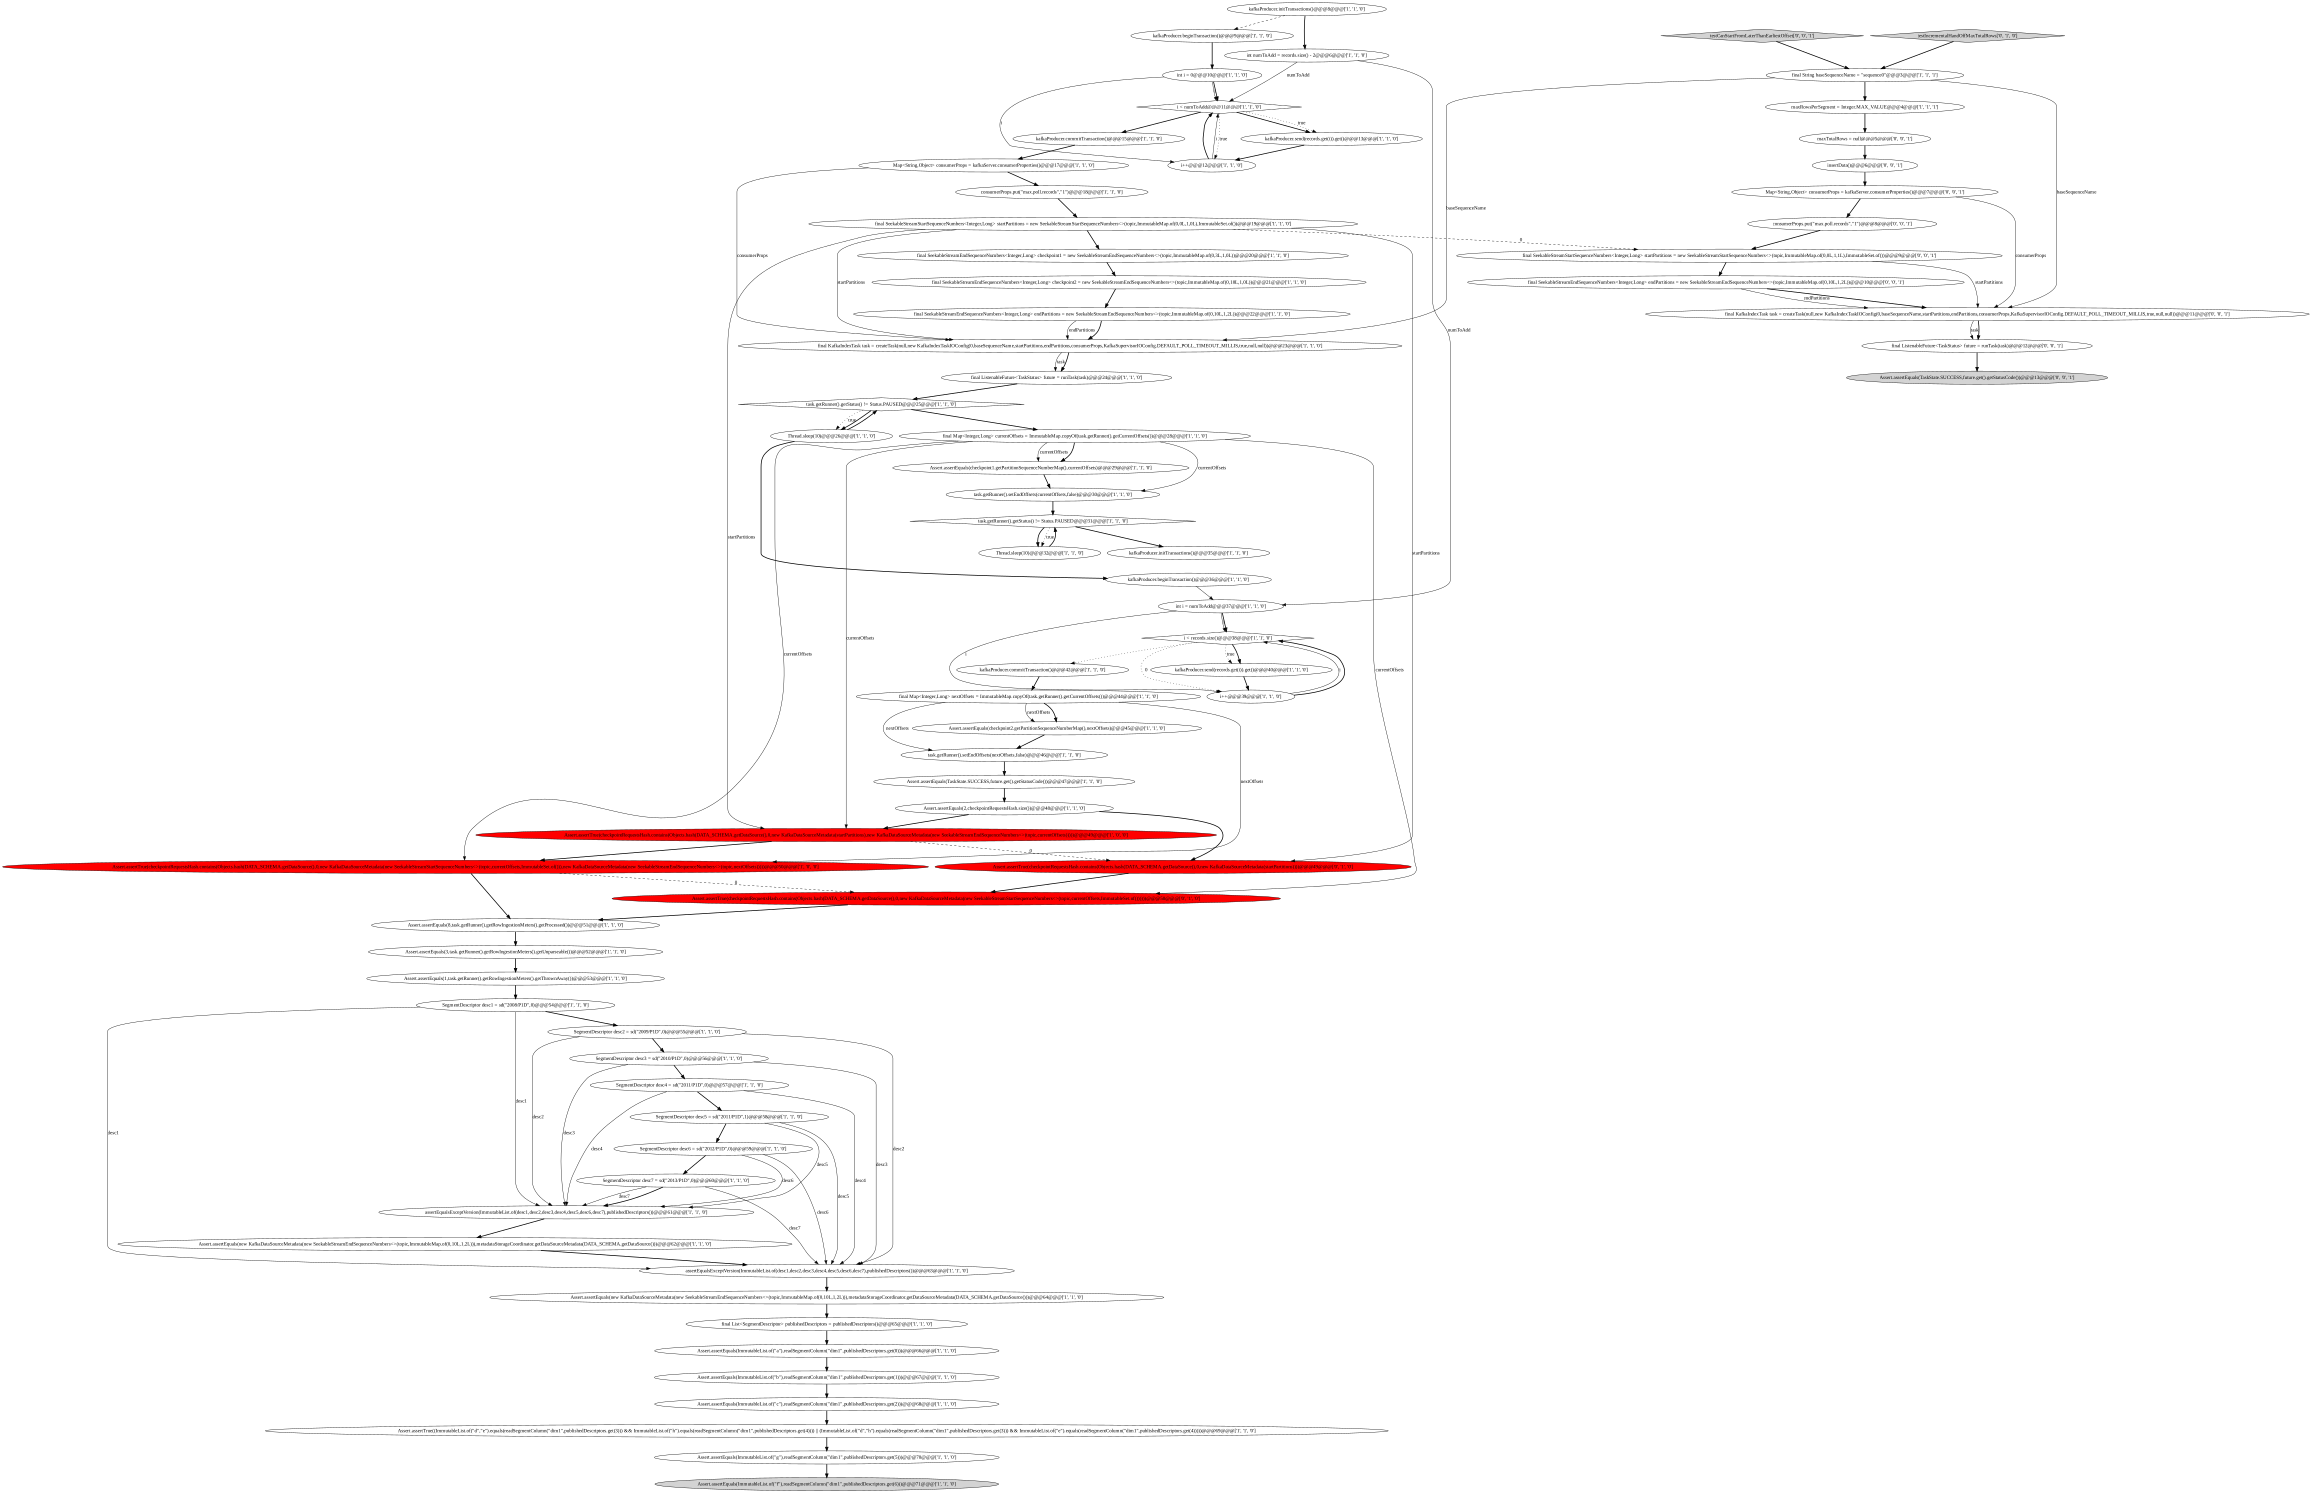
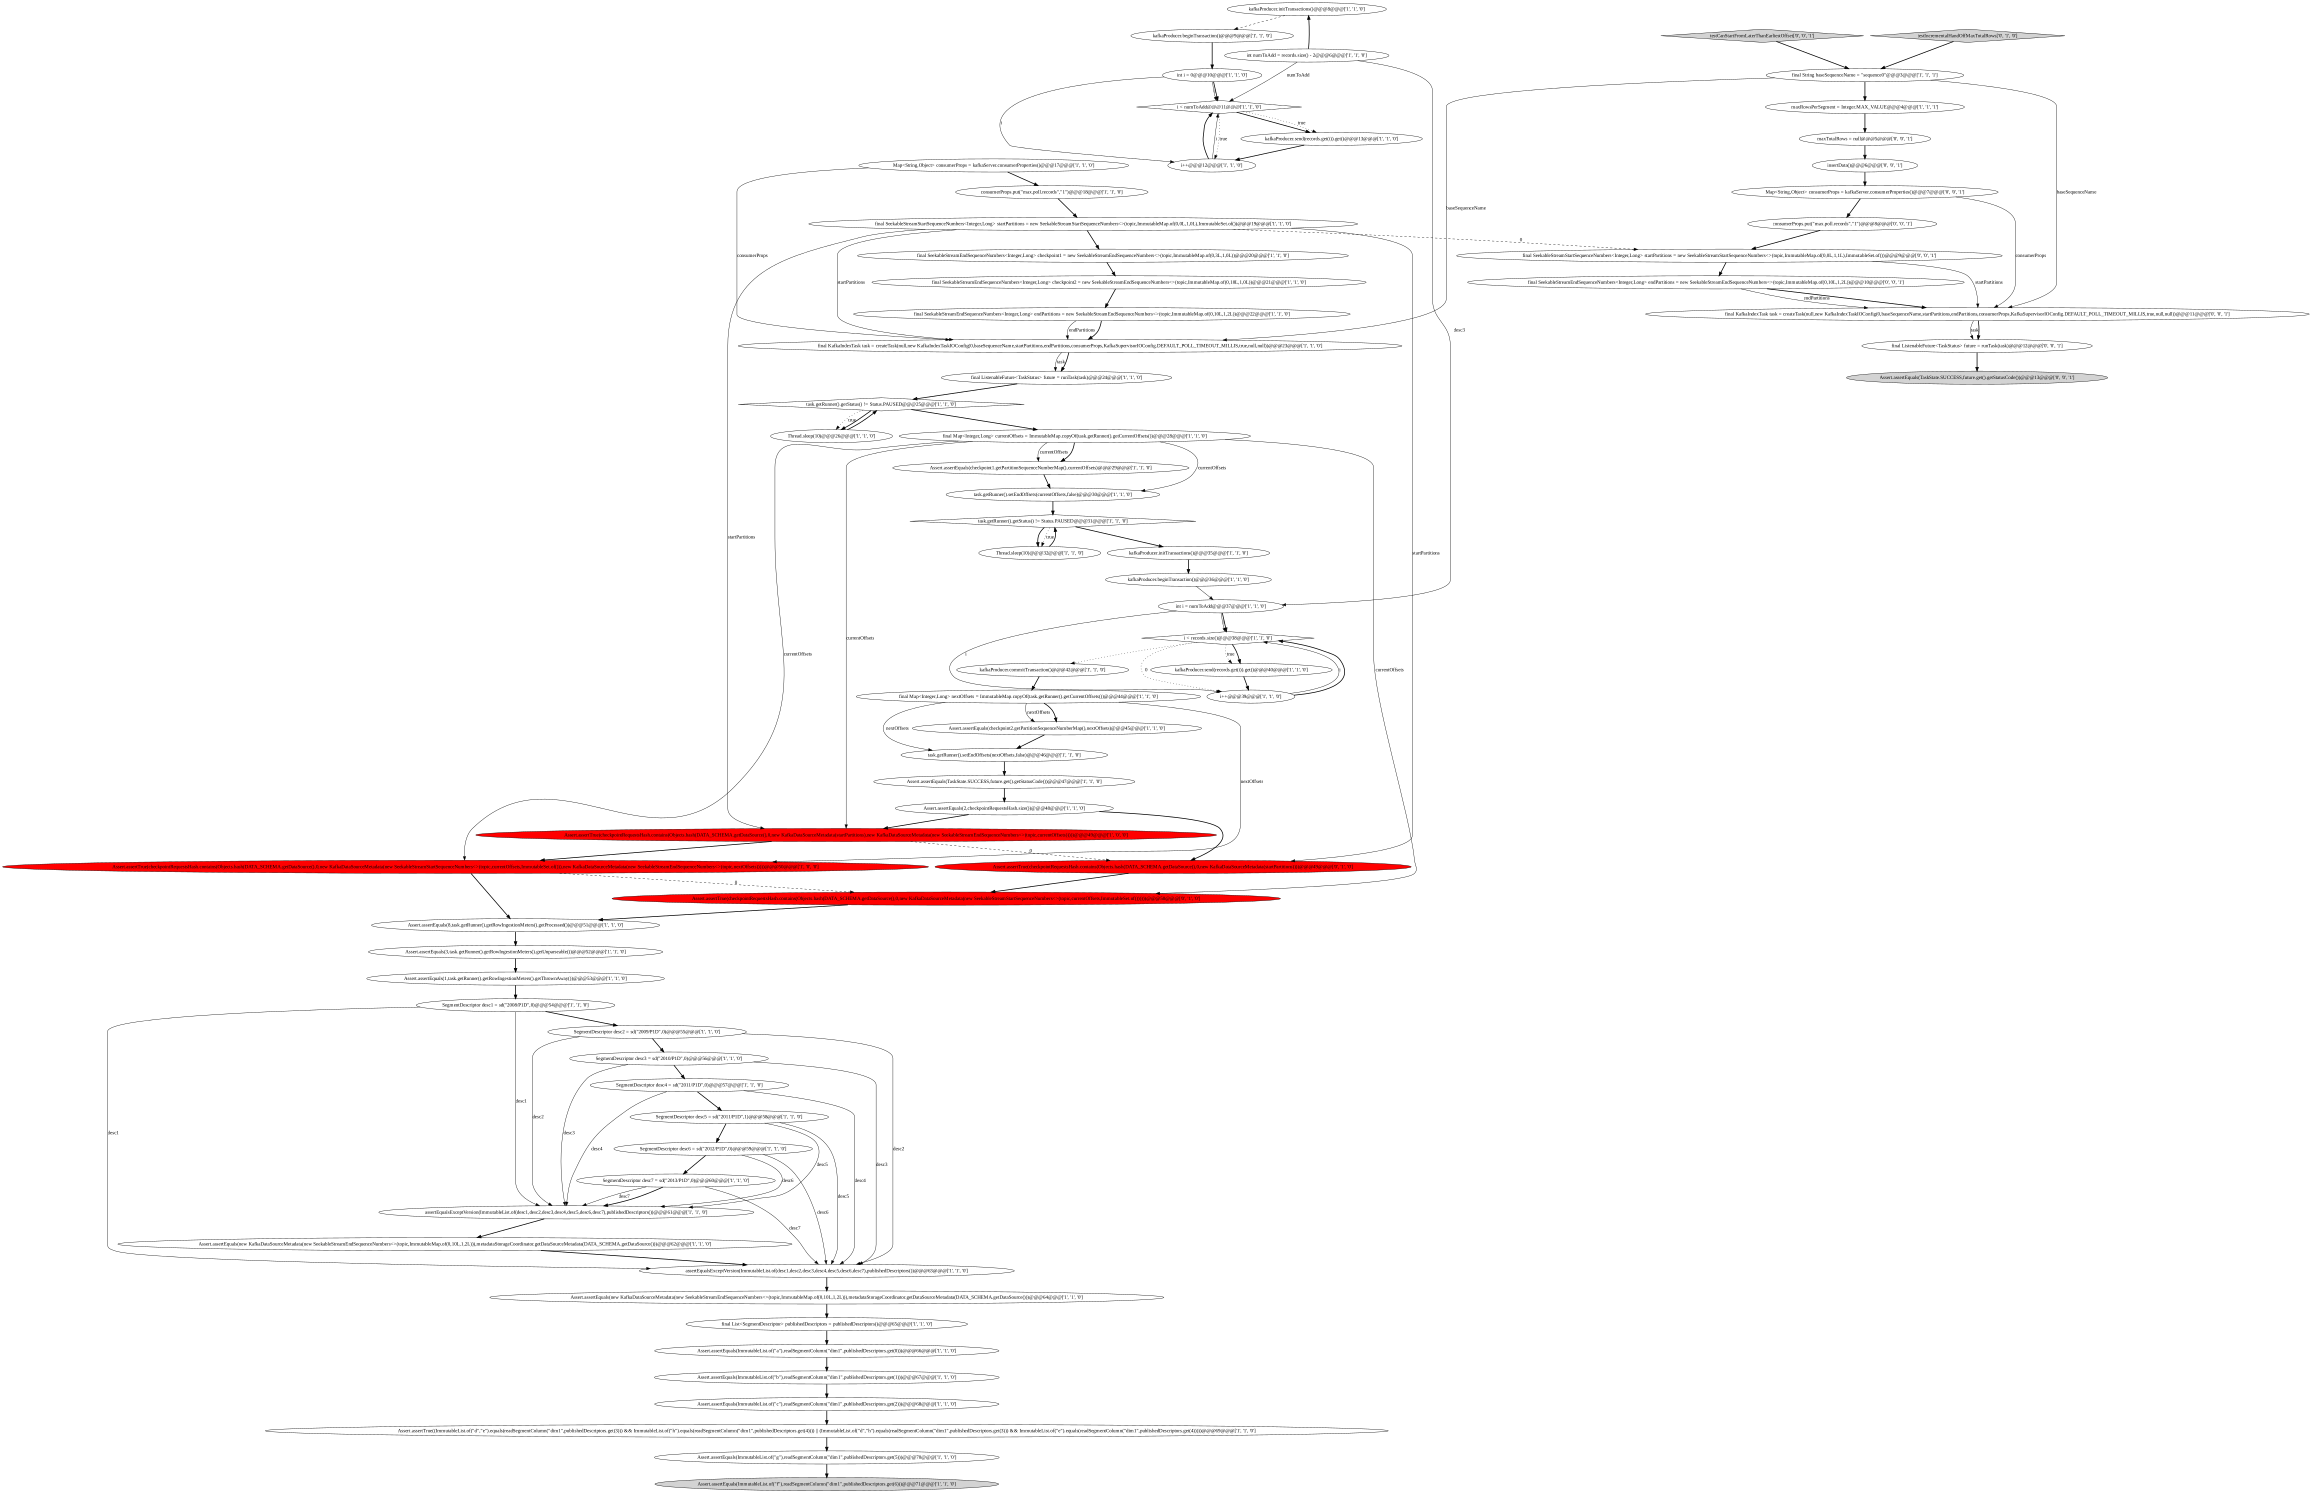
edge "kafkaProducer.initTransactions()@@@8@@@['1', '1', '0']" -> "int numToAdd = records.size() - 2@@@6@@@['1', '1', '0']": reversed
node "kafkaProducer.commitTransaction()@@@15@@@['1', '1', '0']": removed
edge "int numToAdd = records.size() - 2@@@6@@@['1', '1', '0']" -> "int i = numToAdd@@@37@@@['1', '1', '0']": label "numToAdd" -> "desc3"
edge "Thread.sleep(10)@@@26@@@['1', '1', '0']" -> "kafkaProducer.beginTransaction()@@@36@@@['1', '1', '0']": now "kafkaProducer.initTransactions()@@@35@@@['1', '1', '0']" -> "kafkaProducer.beginTransaction()@@@36@@@['1', '1', '0']"
